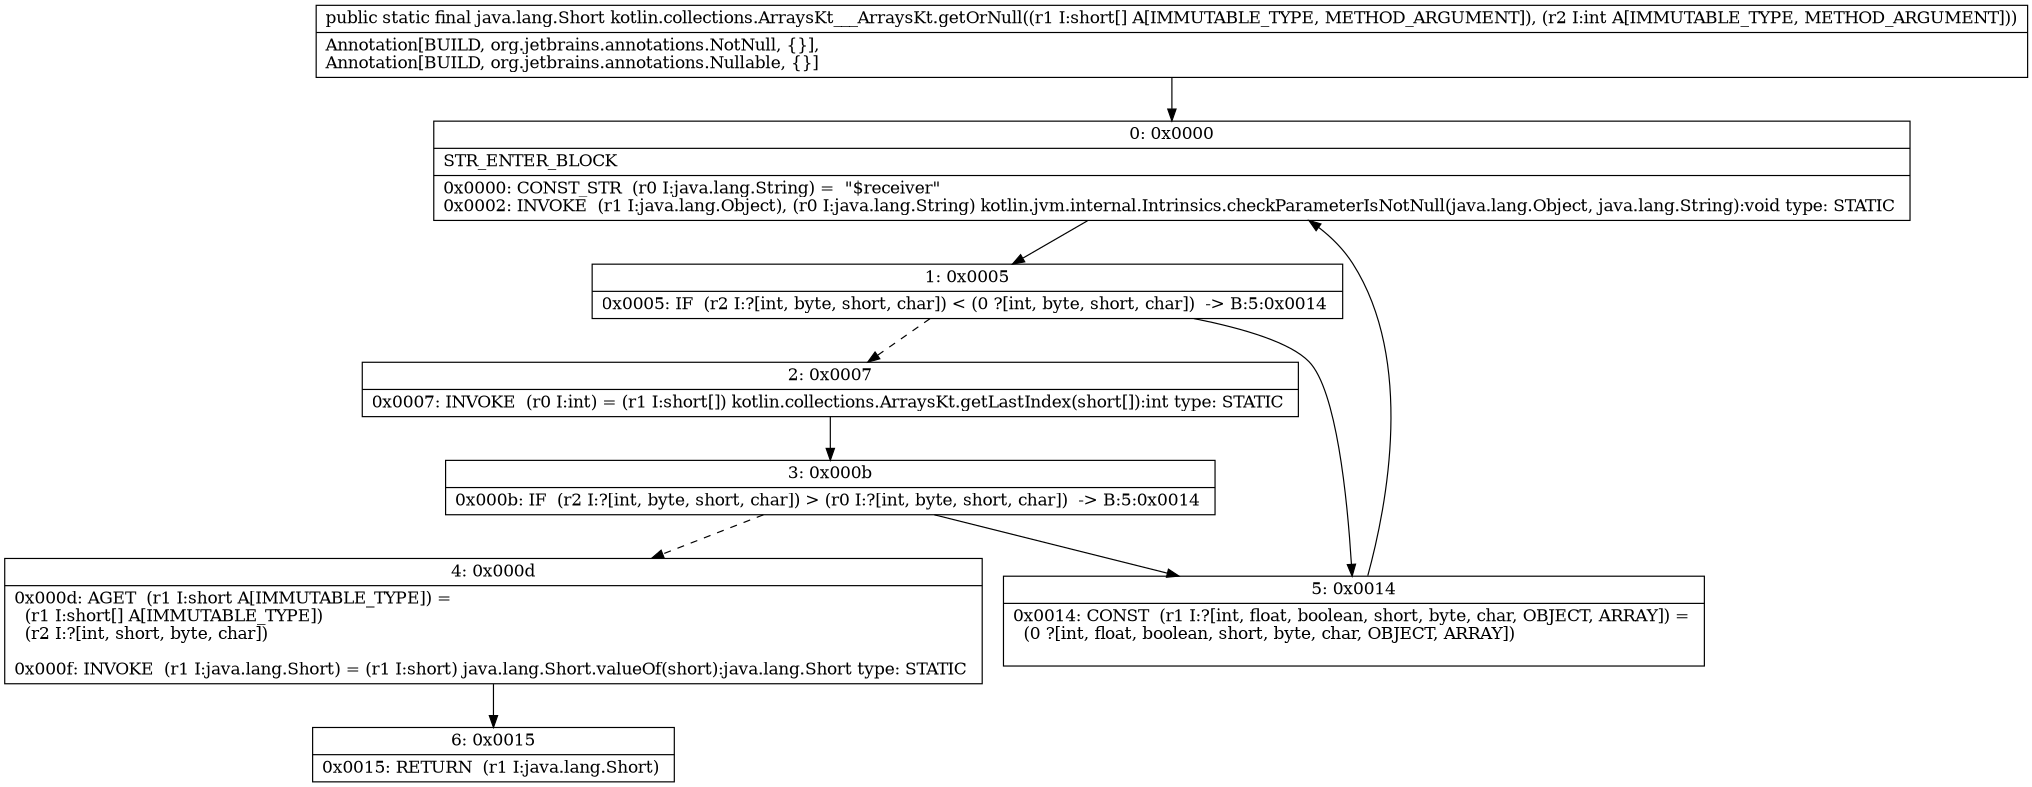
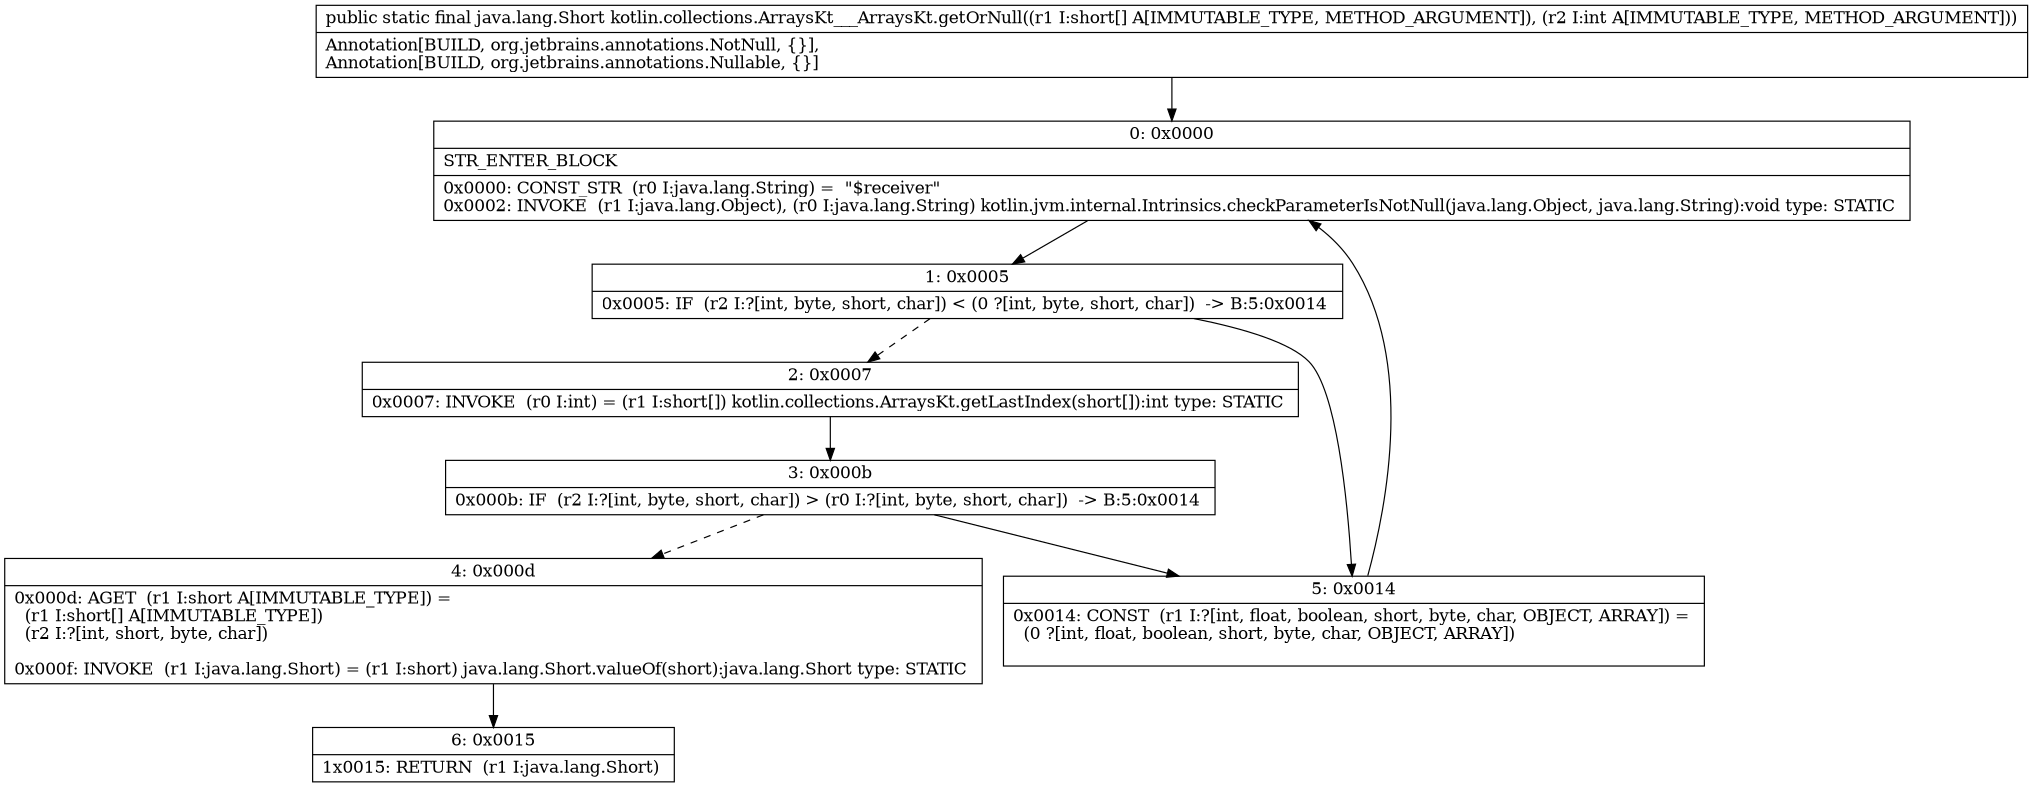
node "6: 0x0015": text "0x0015: RETURN  (r1 I:java.lang.Short)" -> "1x0015: RETURN  (r1 I:java.lang.Short)"
